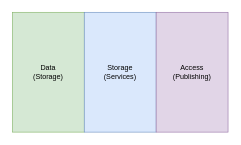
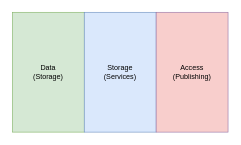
node "Access (Publishing)": fillcolor #e1d5e7 -> #f8cecc
